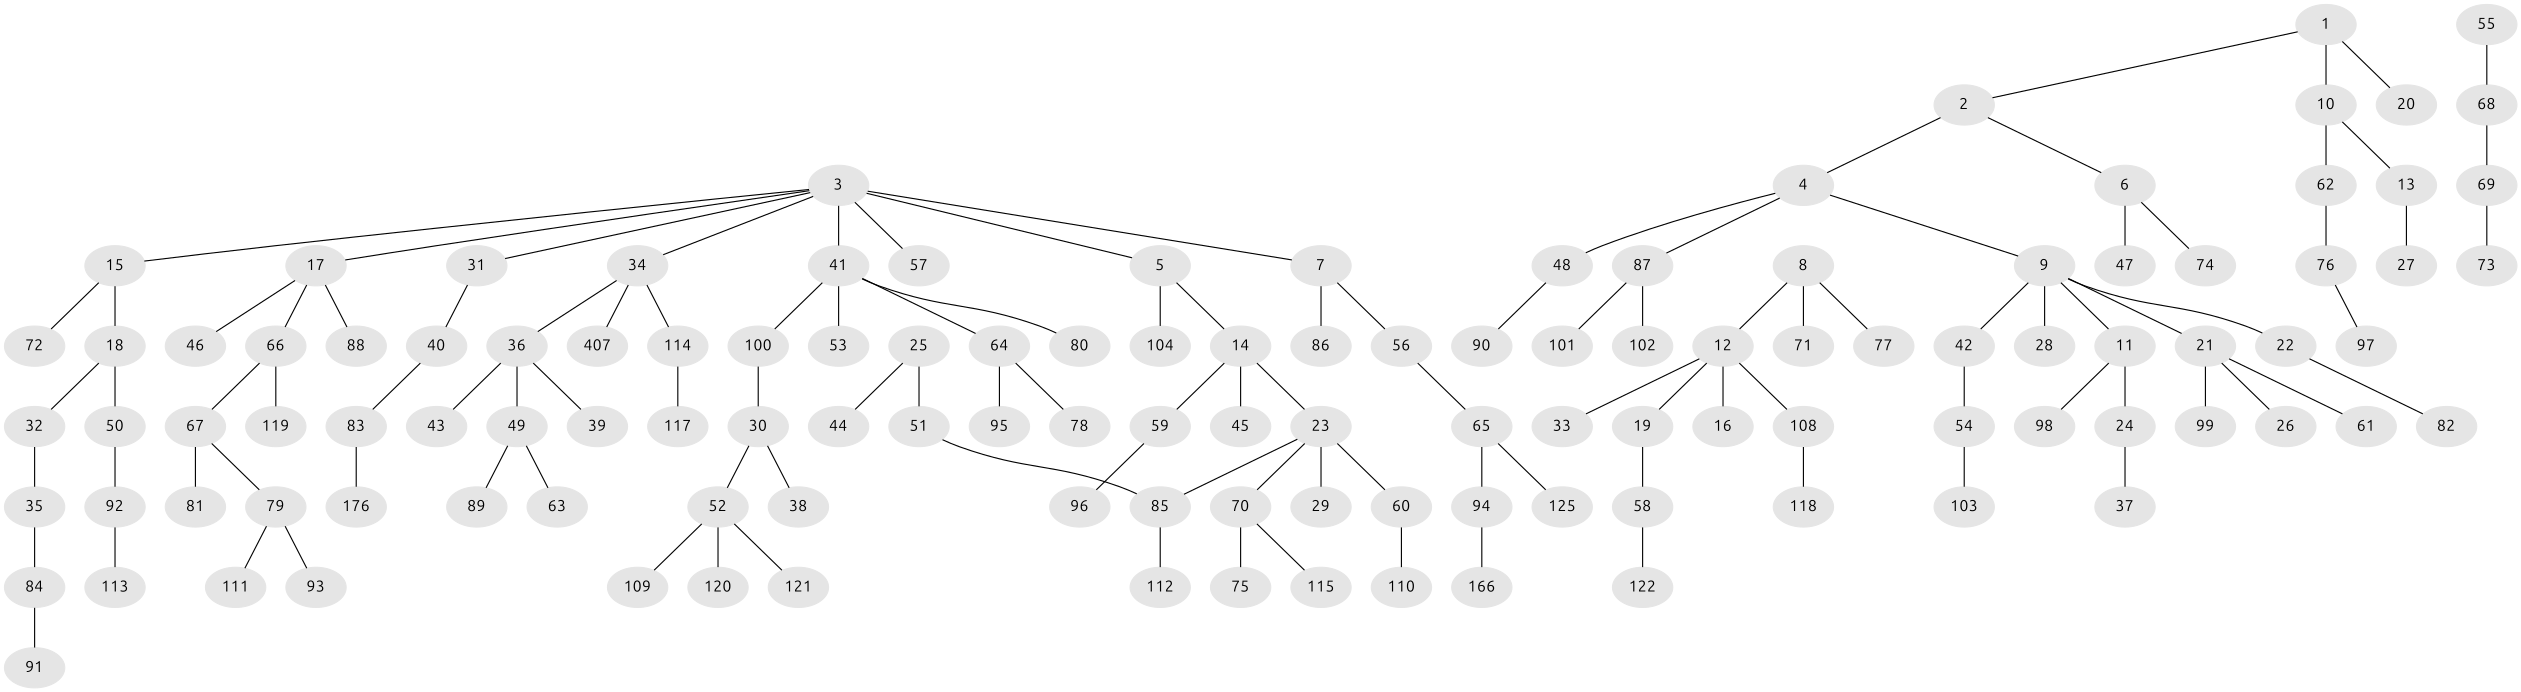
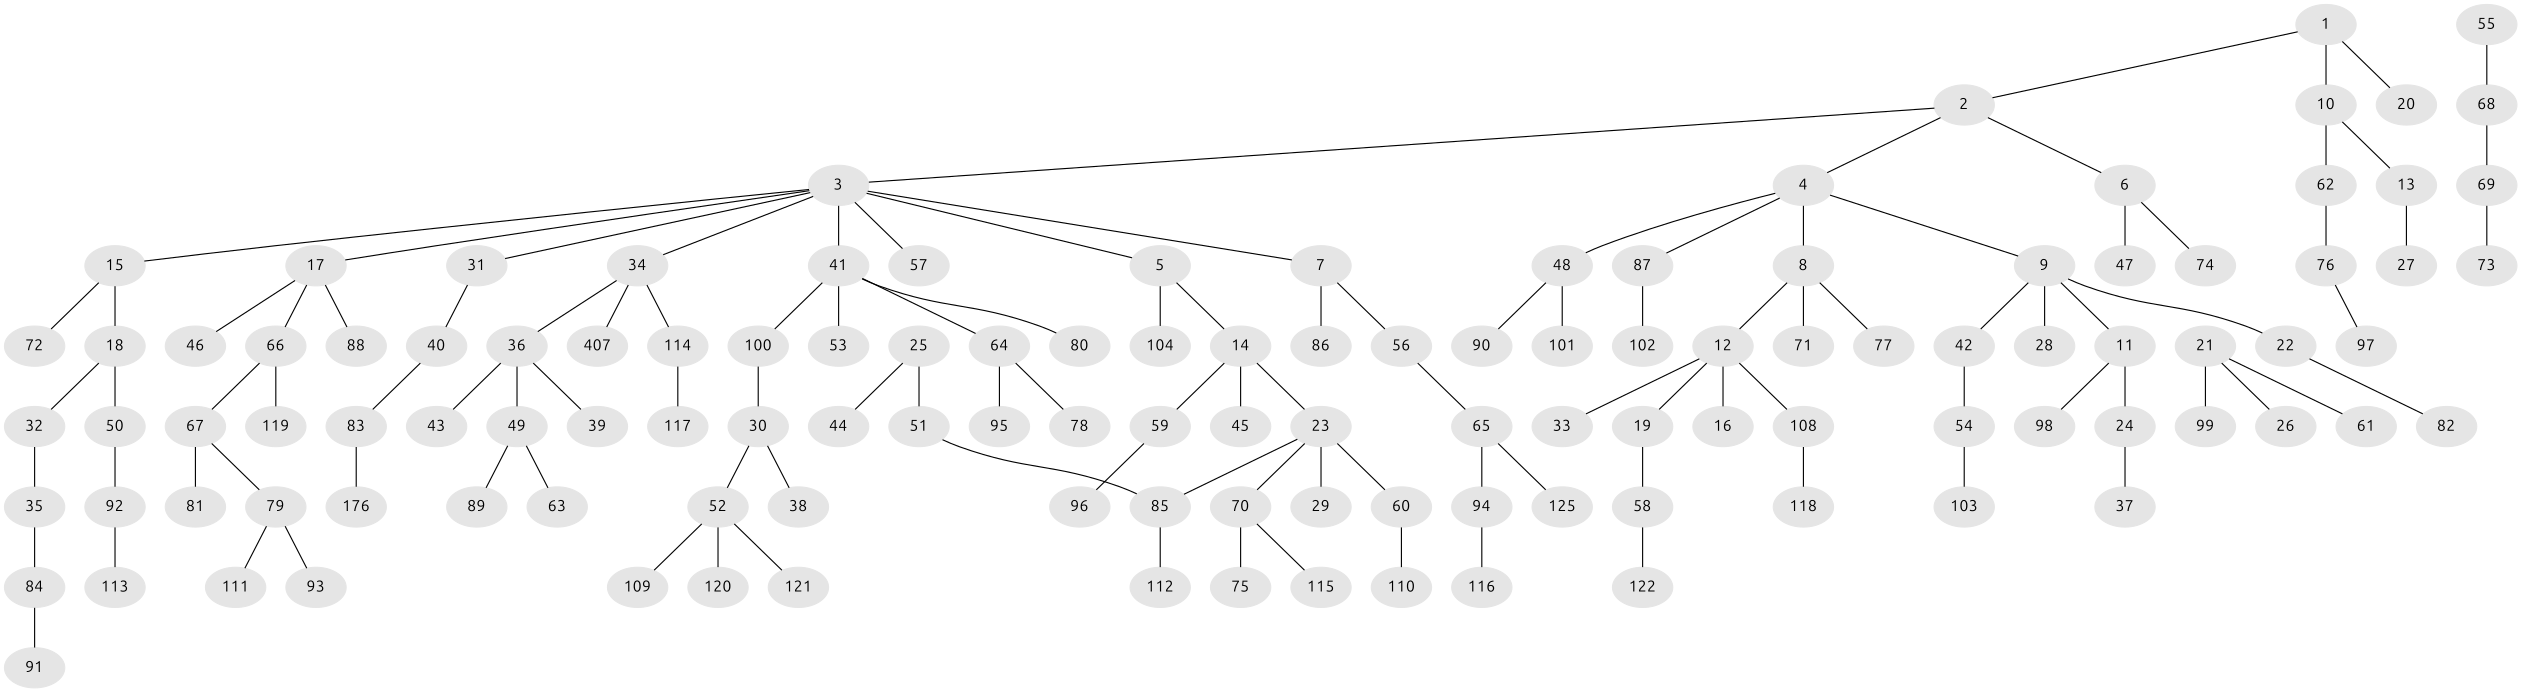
edge "2" -- "3": added
edge "4" -- "8": added
edge "87" -- "101": now "48" -- "101"
edge "9" -- "21": removed
node "166": label "166" -> "116"
